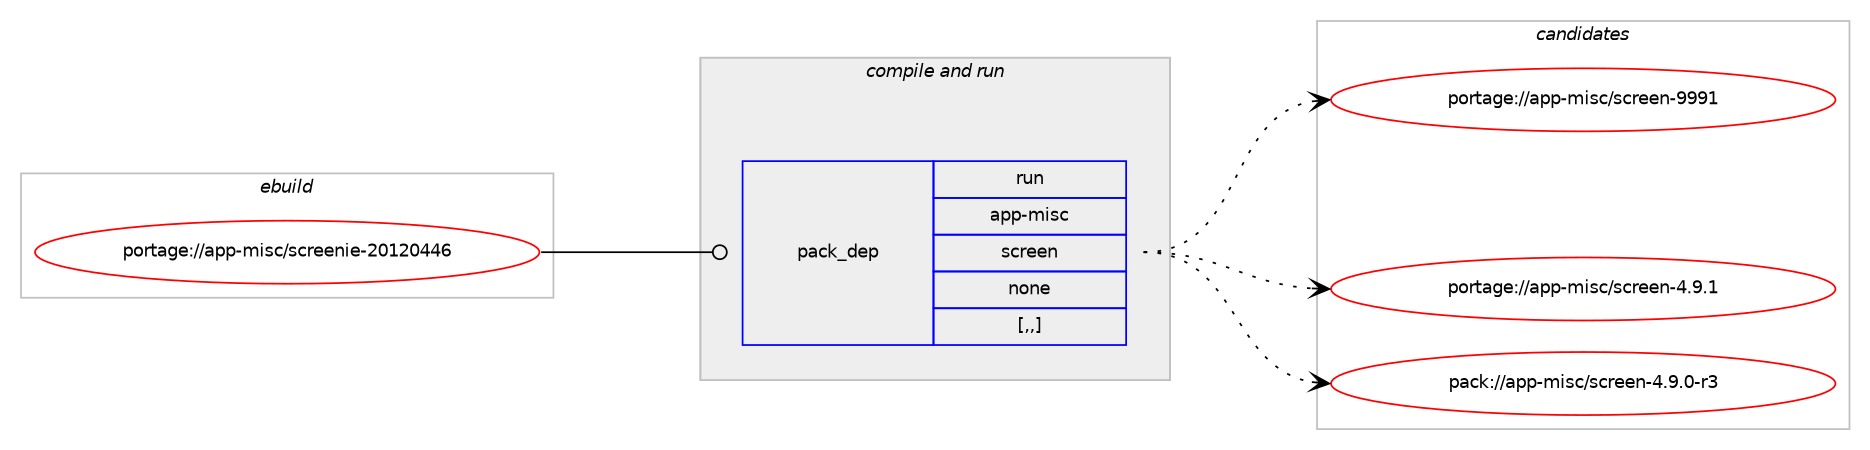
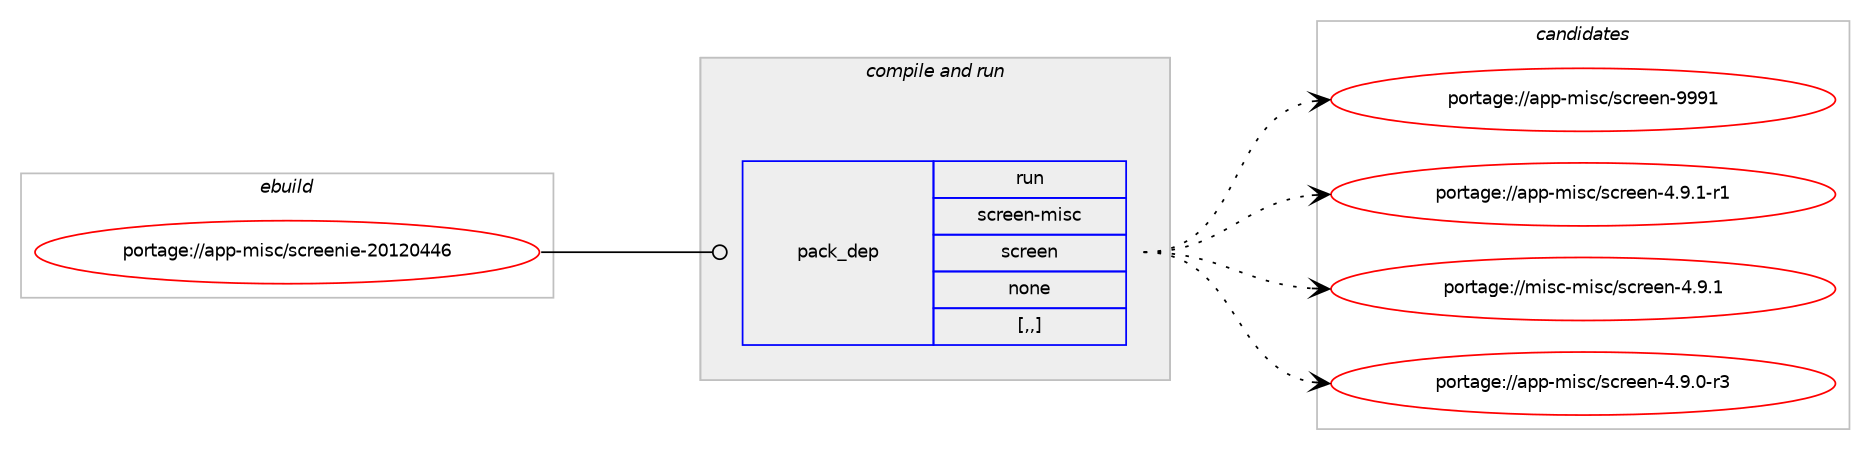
node "portage://app-misc/screen-4.9.1-r1": added
node "pack_dep": text "app-misc" -> "screen-misc"
node "portage://app-misc/screen-4.9.1": label "portage://app-misc/screen-4.9.1" -> "portage://misc-misc/screen-4.9.1"
node "pack://app-misc/screen-4.9.0-r3": label "pack://app-misc/screen-4.9.0-r3" -> "portage://app-misc/screen-4.9.0-r3"
